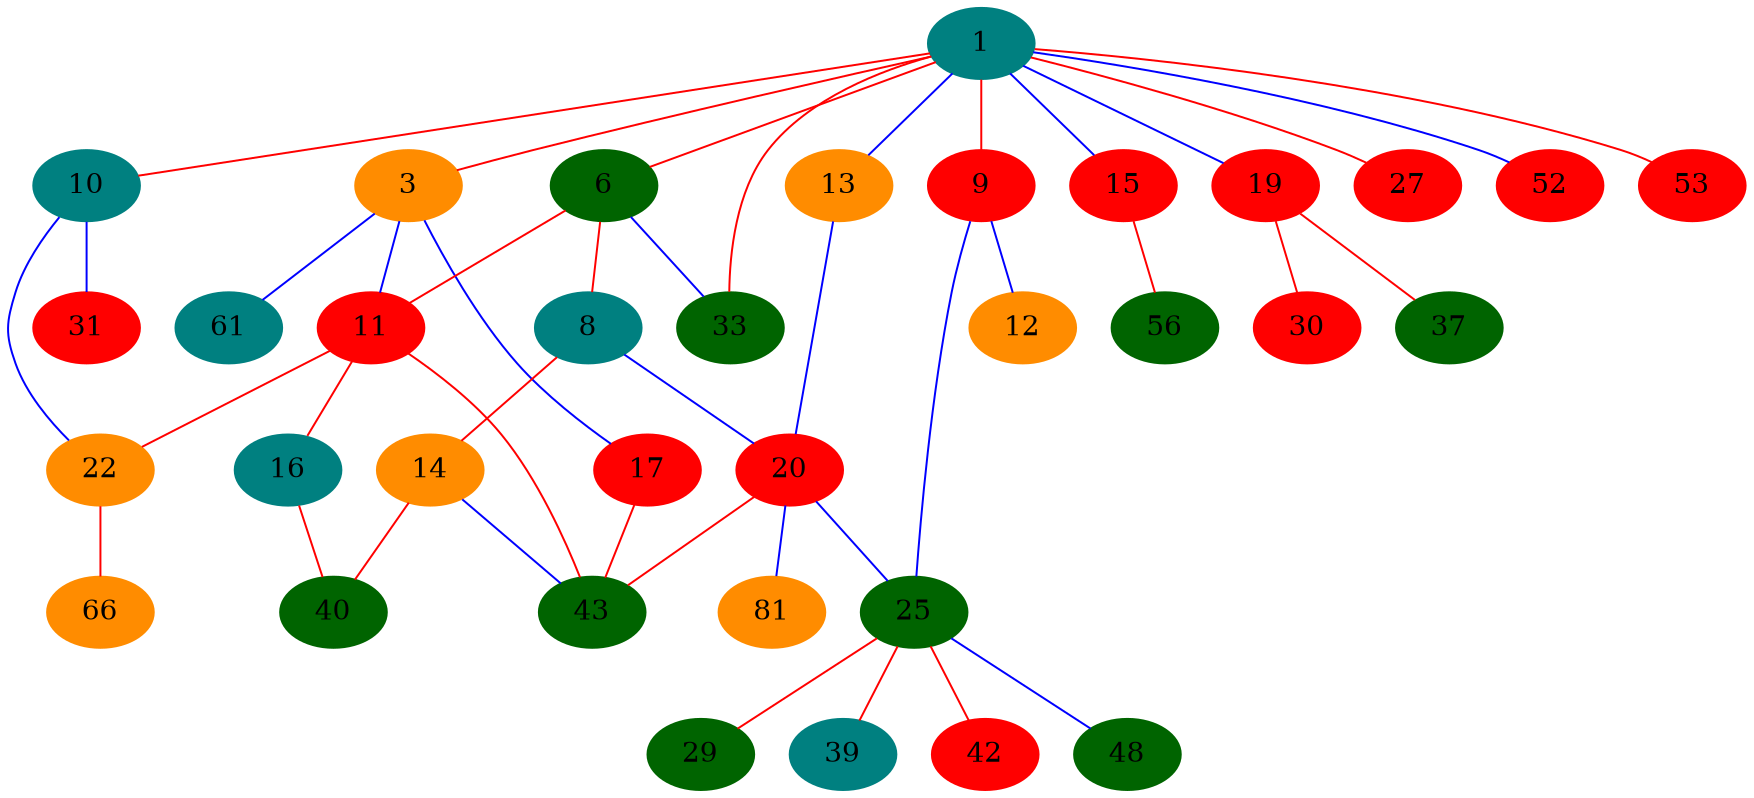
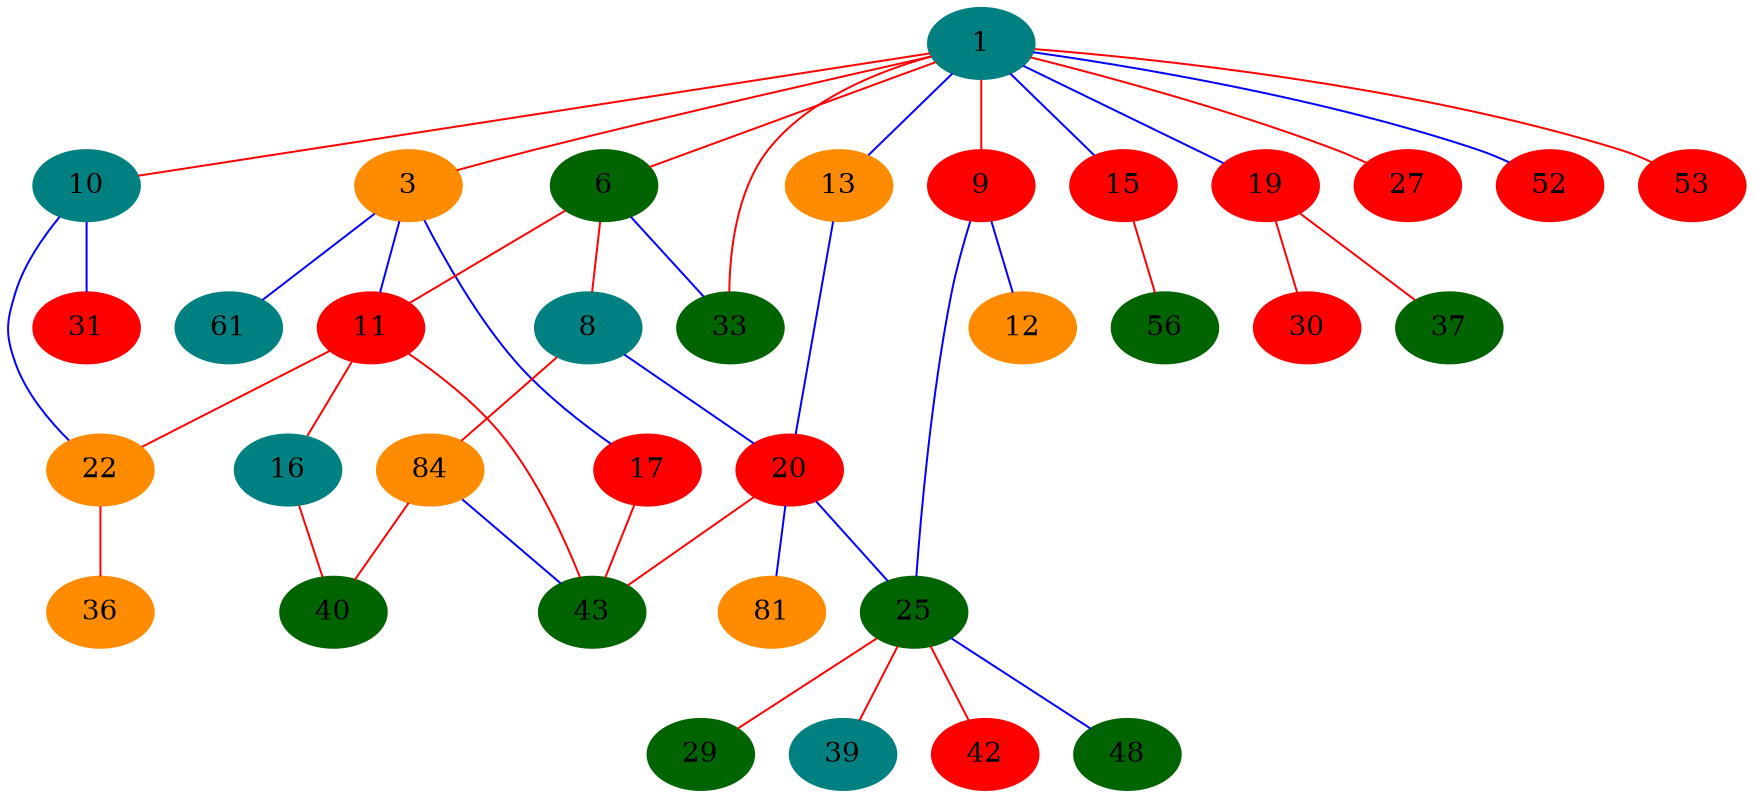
node "14": label "14" -> "84"
node "66": label "66" -> "36"
